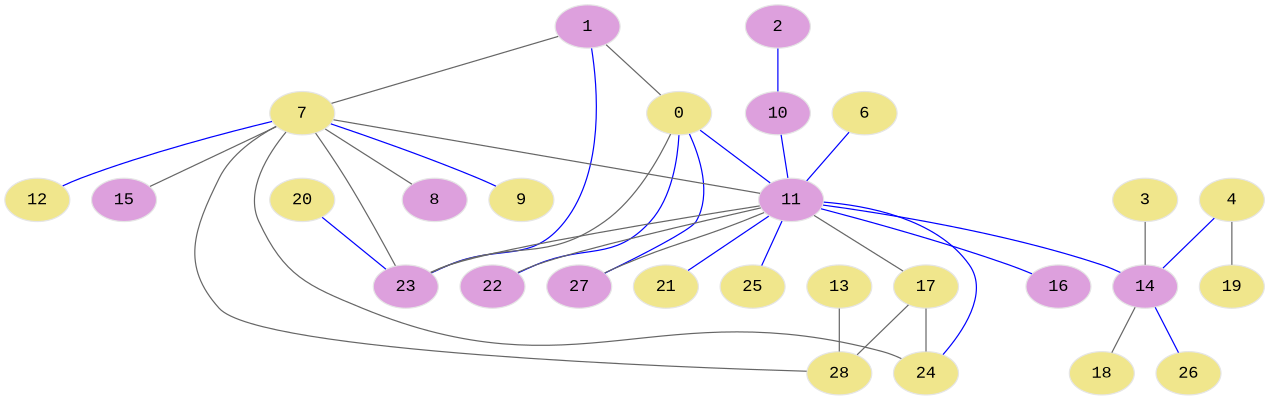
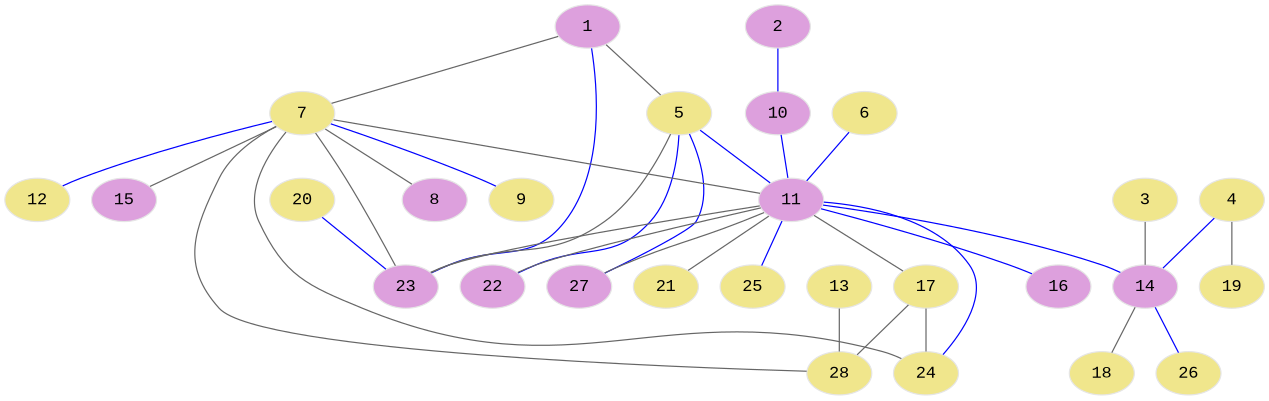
node "0": label "0" -> "5"
edge "11" -- "21": color blue -> gray40
